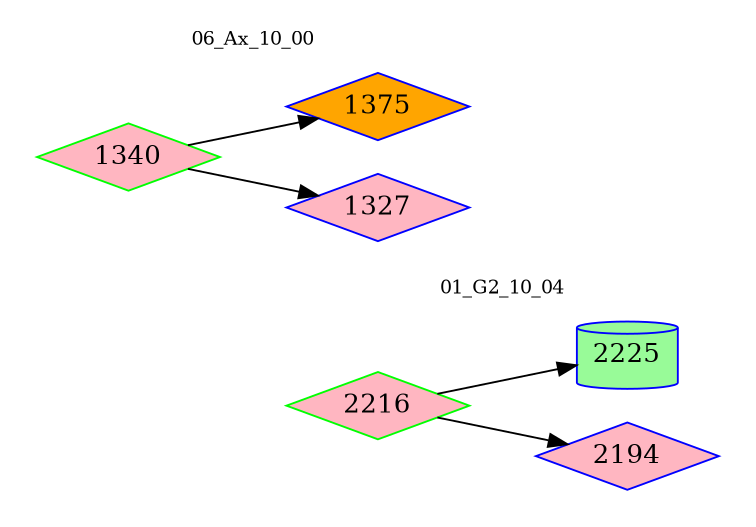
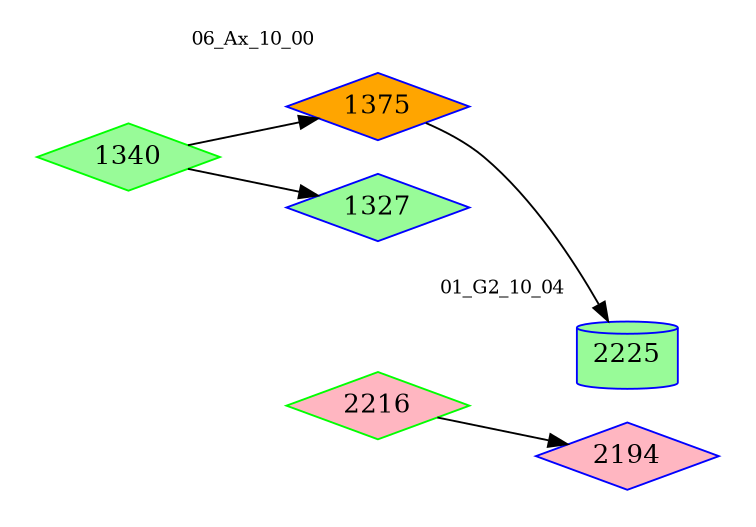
node "1340": fillcolor lightpink -> palegreen
node "1327": fillcolor lightpink -> palegreen
edge "2216" -> "2225": now "1375" -> "2225"
